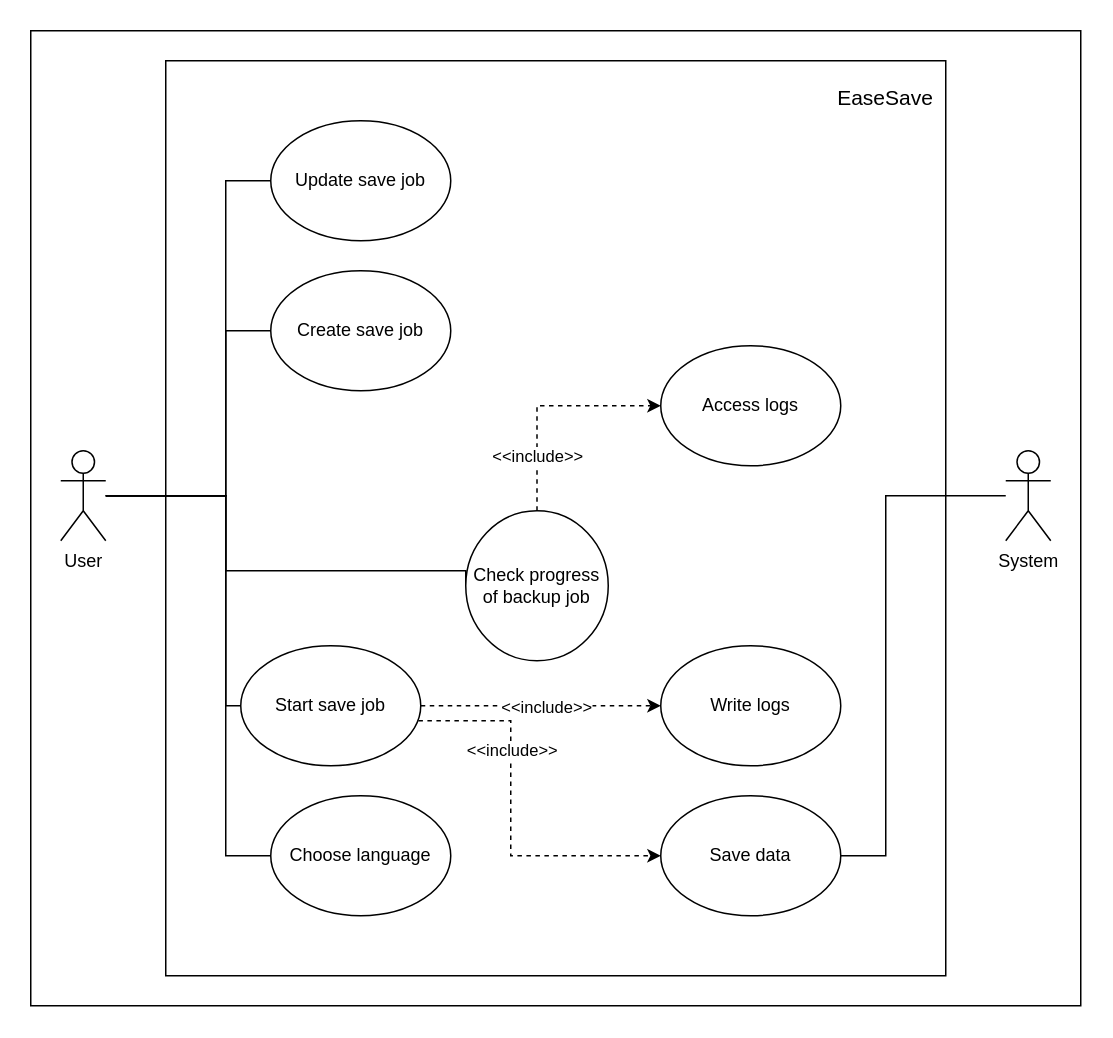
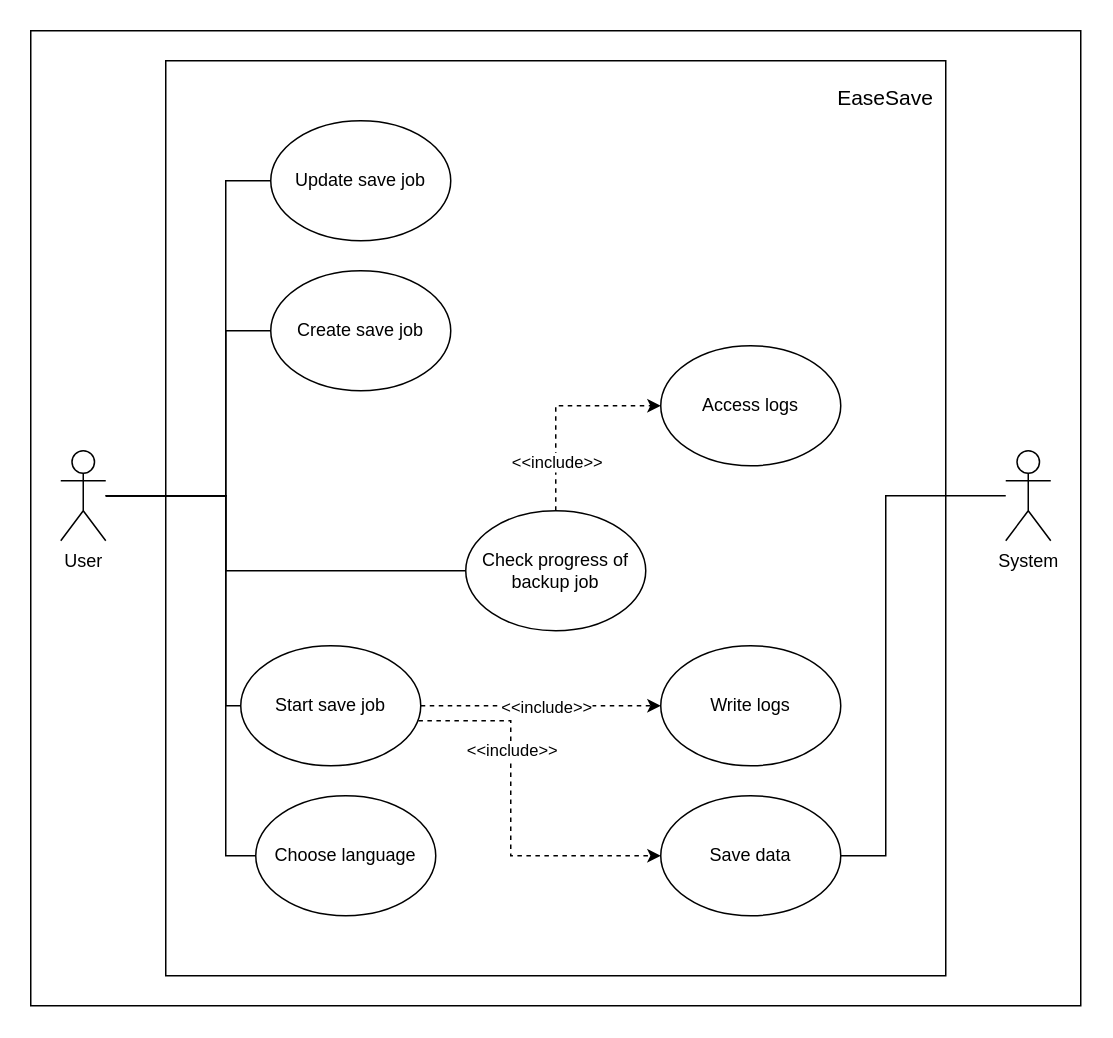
node "Check progress of backup job": size 143x150 -> 180x120
node "Choose language": moved (361, 856) -> (346, 856)
